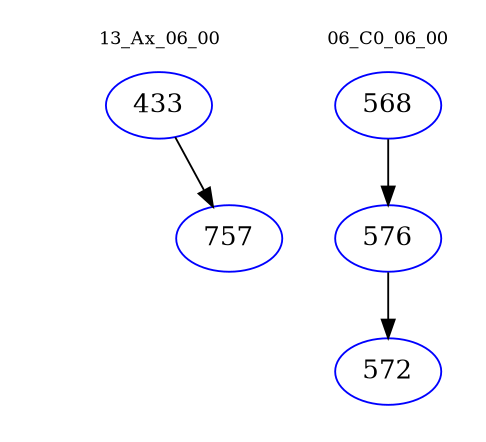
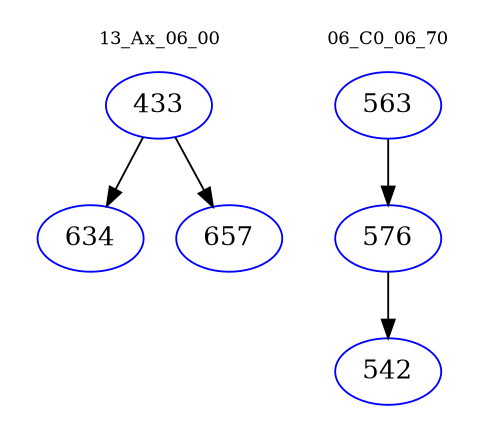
cluster "06_C0_06_00": label "06_C0_06_00" -> "06_C0_06_70"
node "568": label "568" -> "563"
node "634": added
node "757": label "757" -> "657"
node "572": label "572" -> "542"
